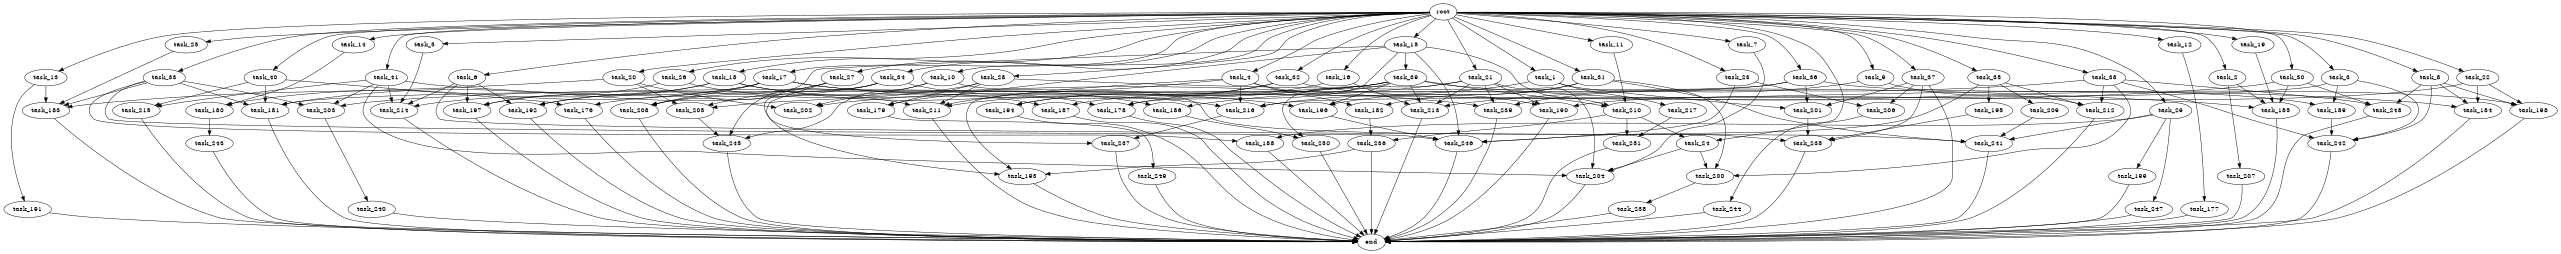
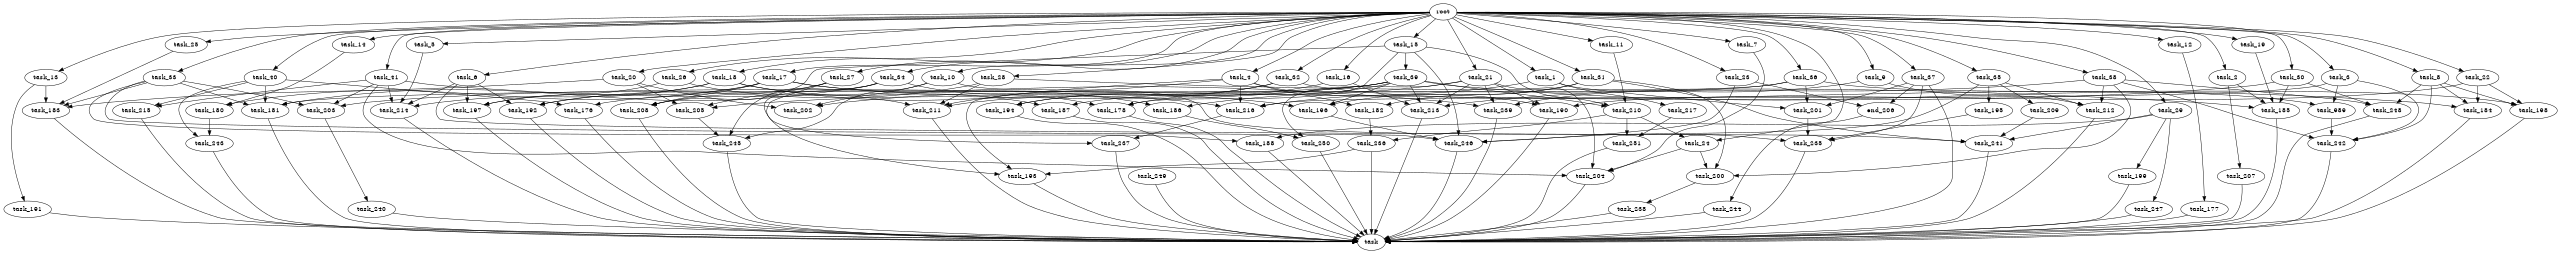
edge "task_40" -> "task_243": added
node "task_179": removed
node "task_206": label "task_206" -> "end_206"
node "task_189": label "task_189" -> "task_989"
node "end": label "end" -> "task"
